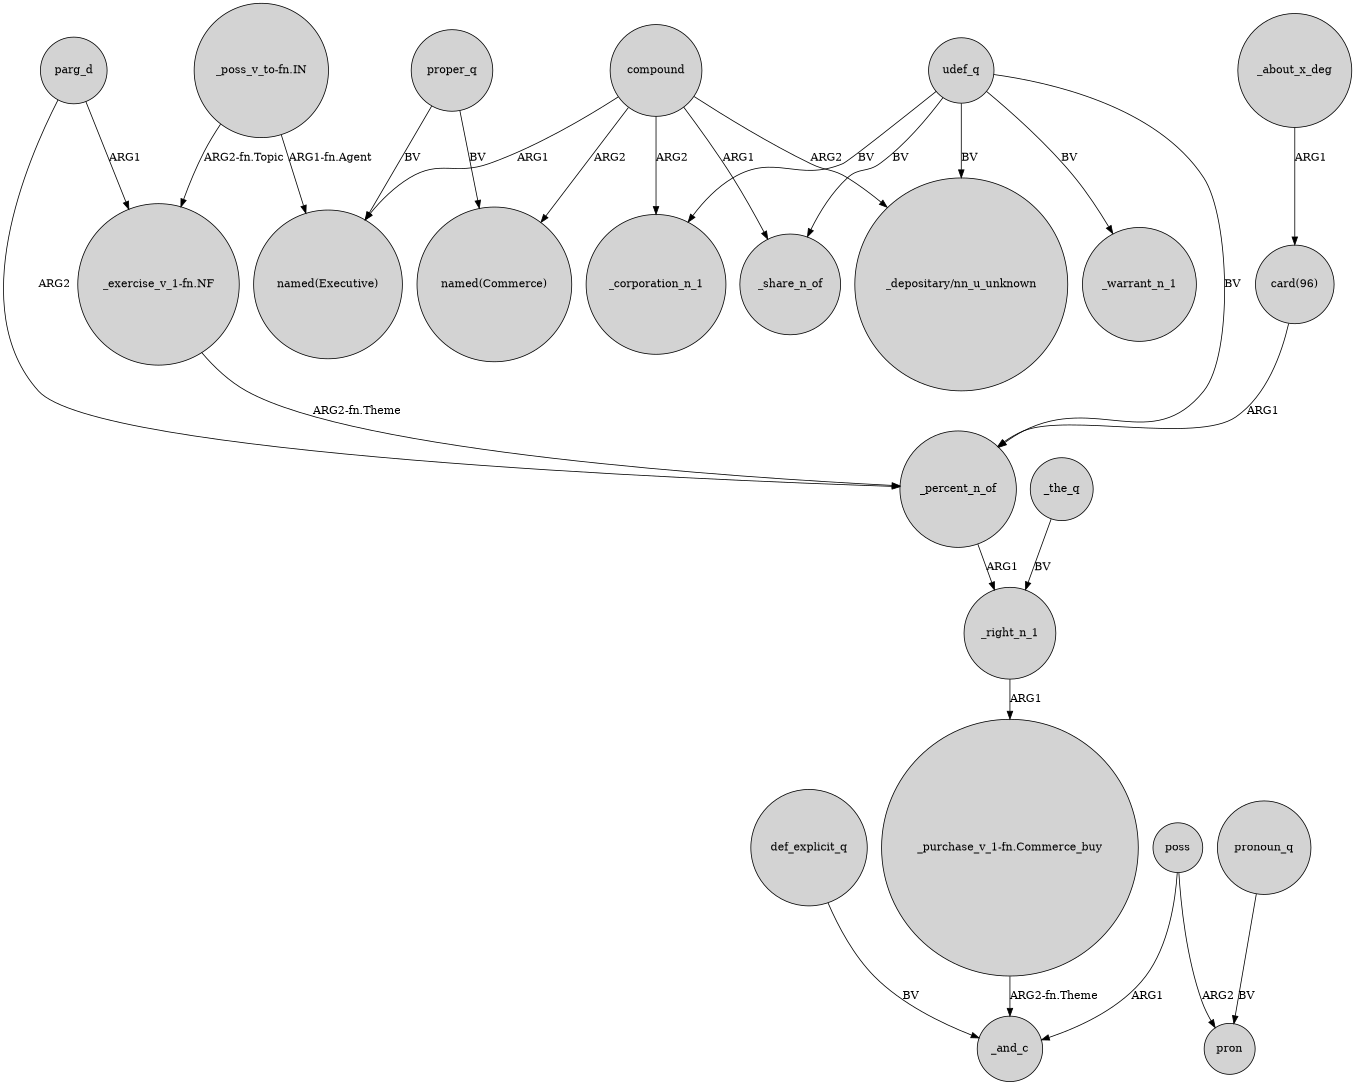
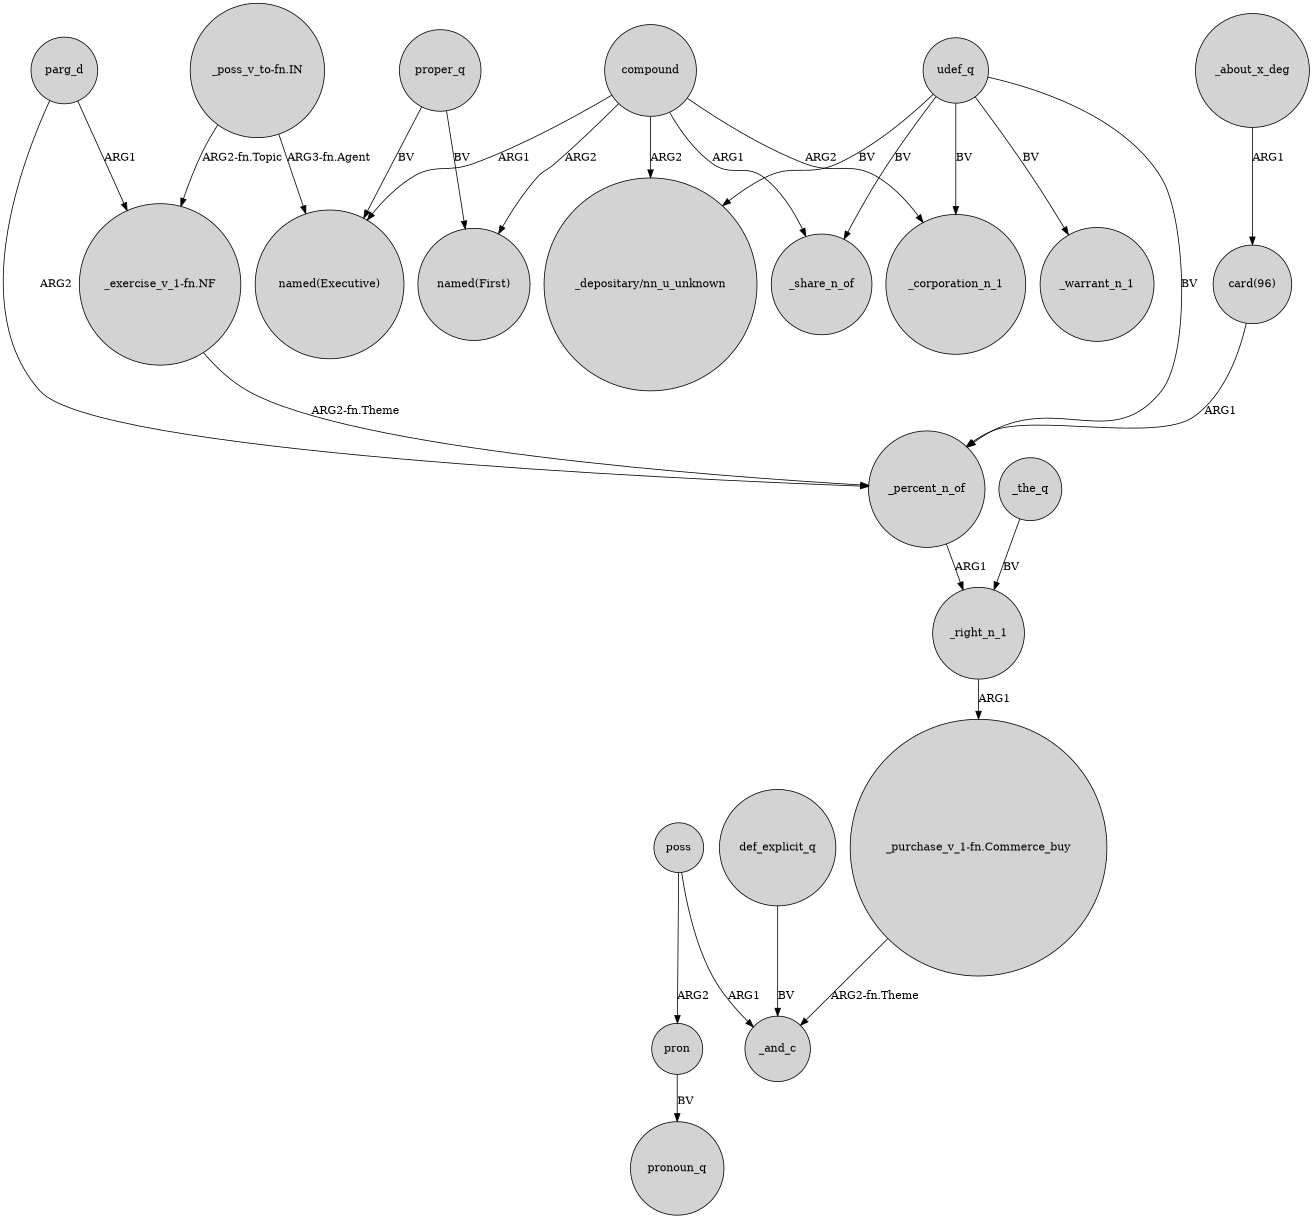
edge "_poss_v_to-fn.IN" -> "named(Executive)": label "ARG1-fn.Agent" -> "ARG3-fn.Agent"
node "named(Commerce)": label "named(Commerce)" -> "named(First)"
edge "pronoun_q" -> "pron": reversed
